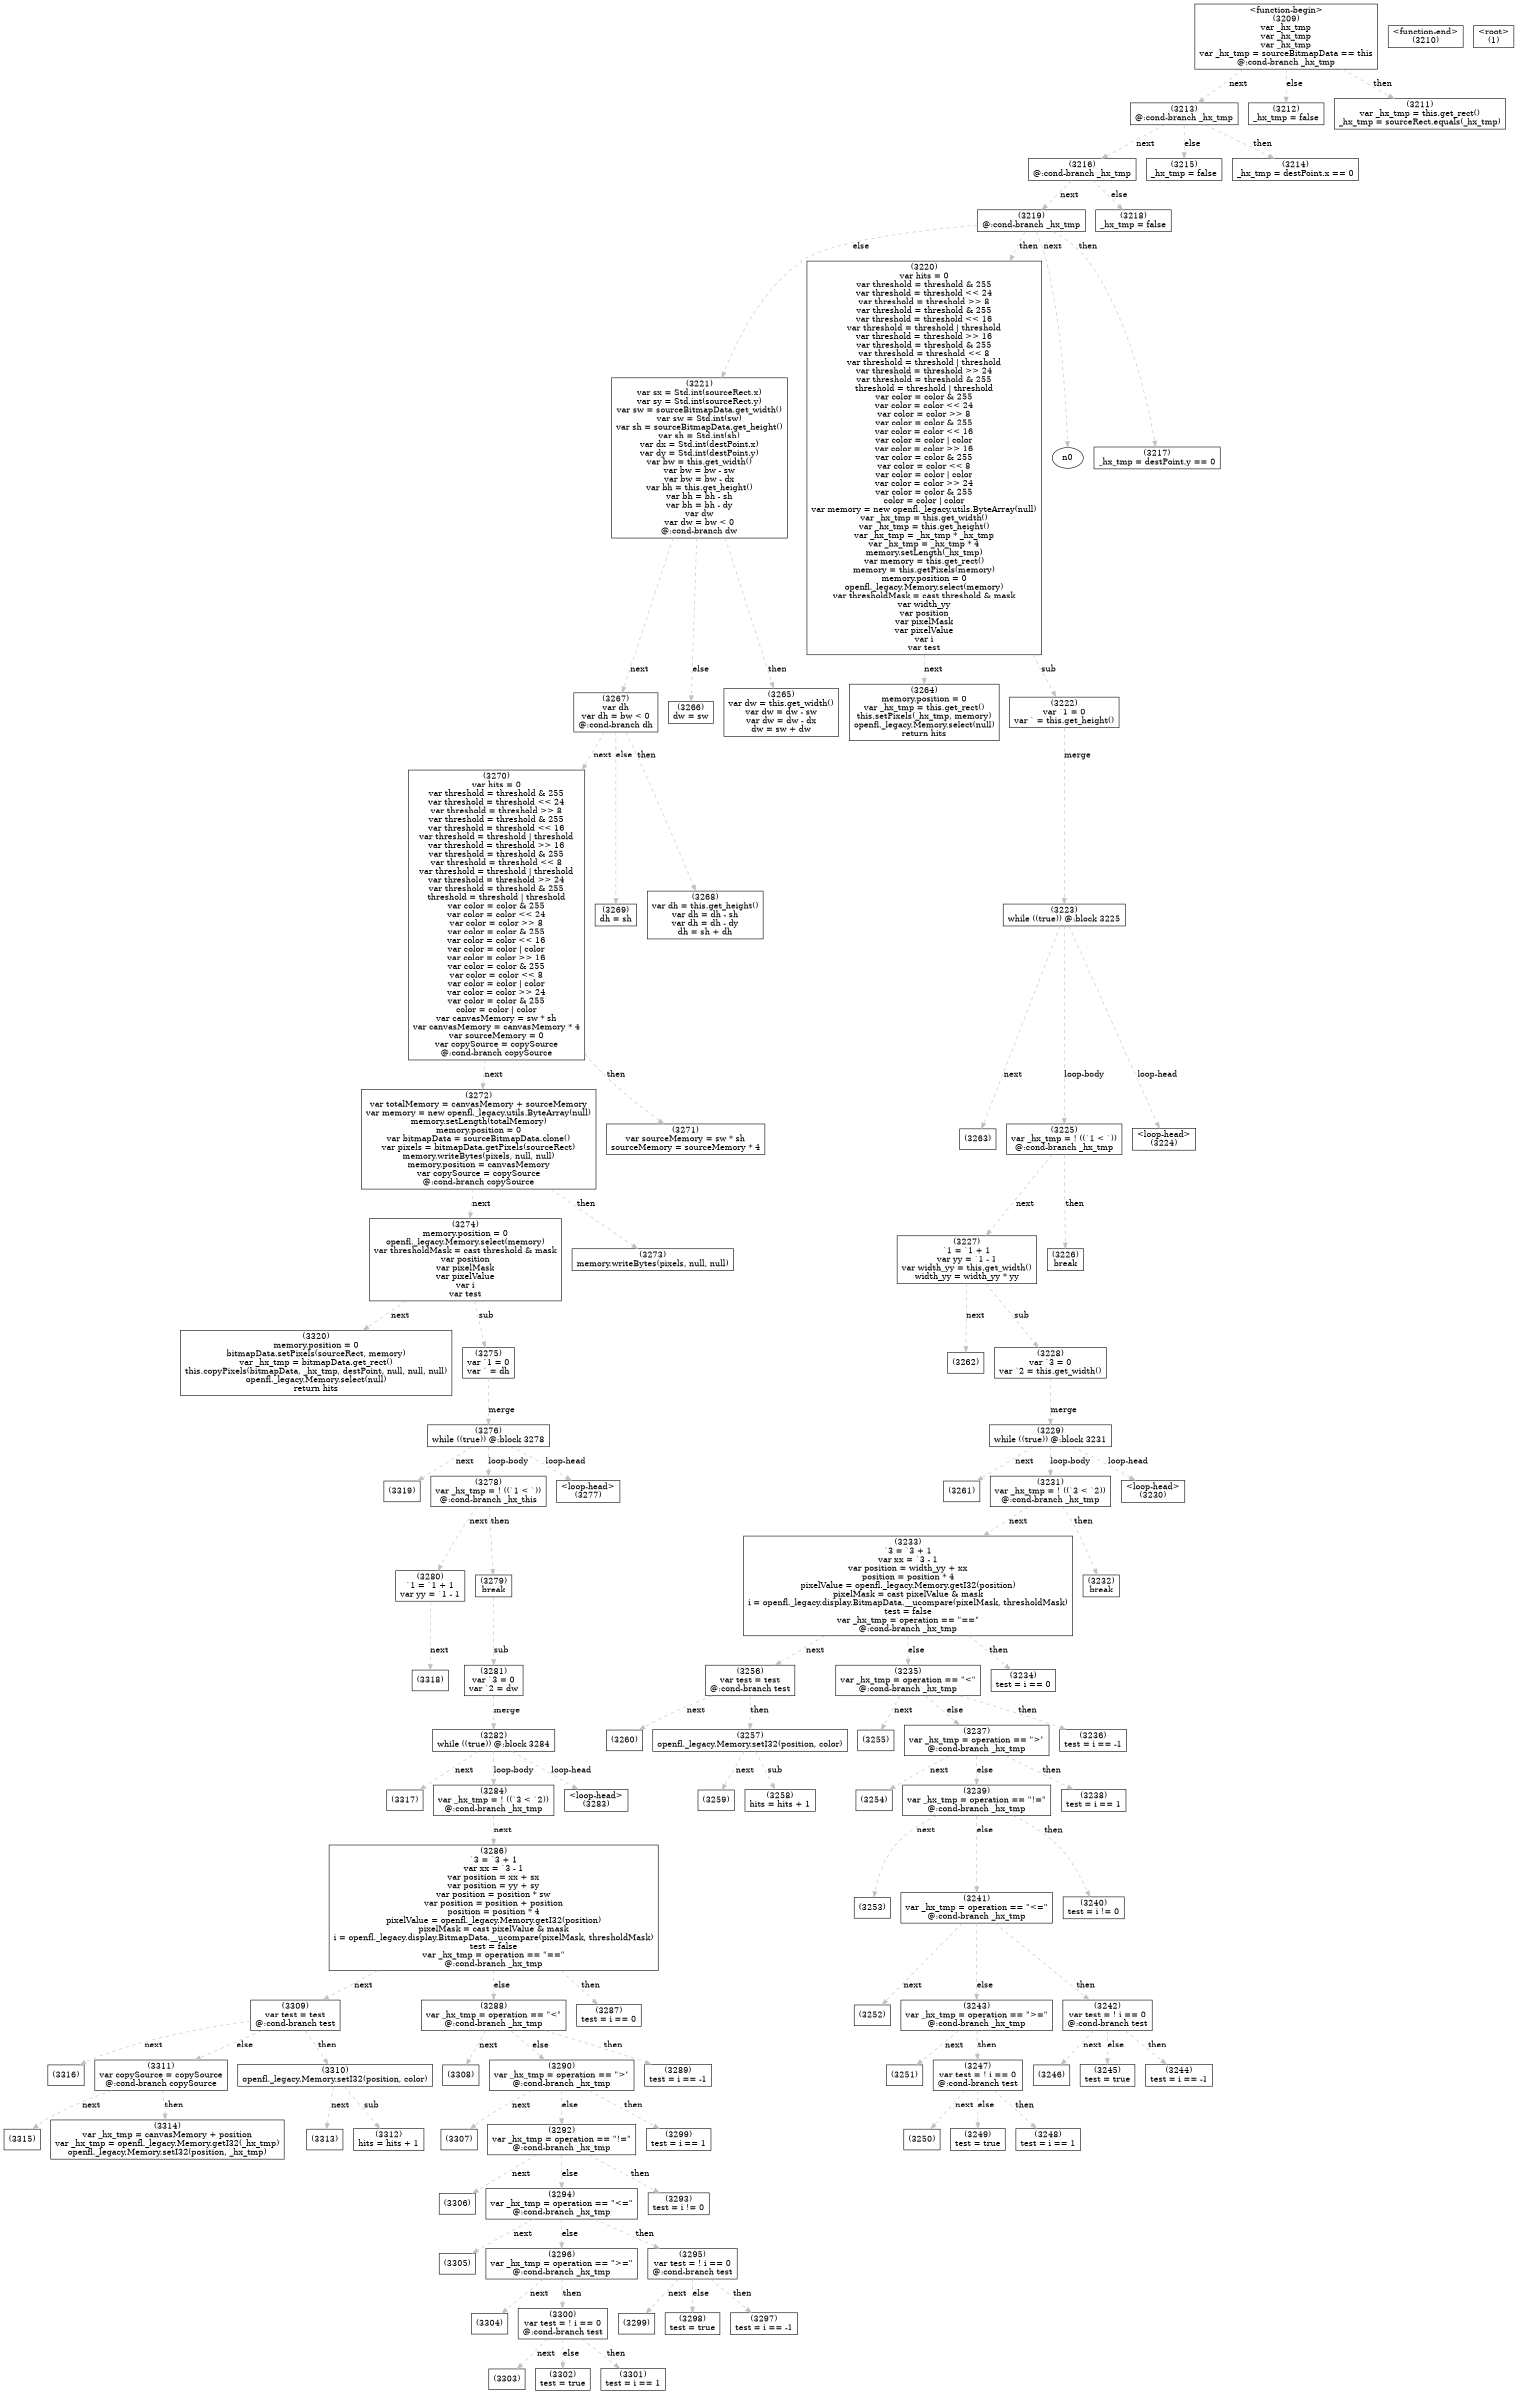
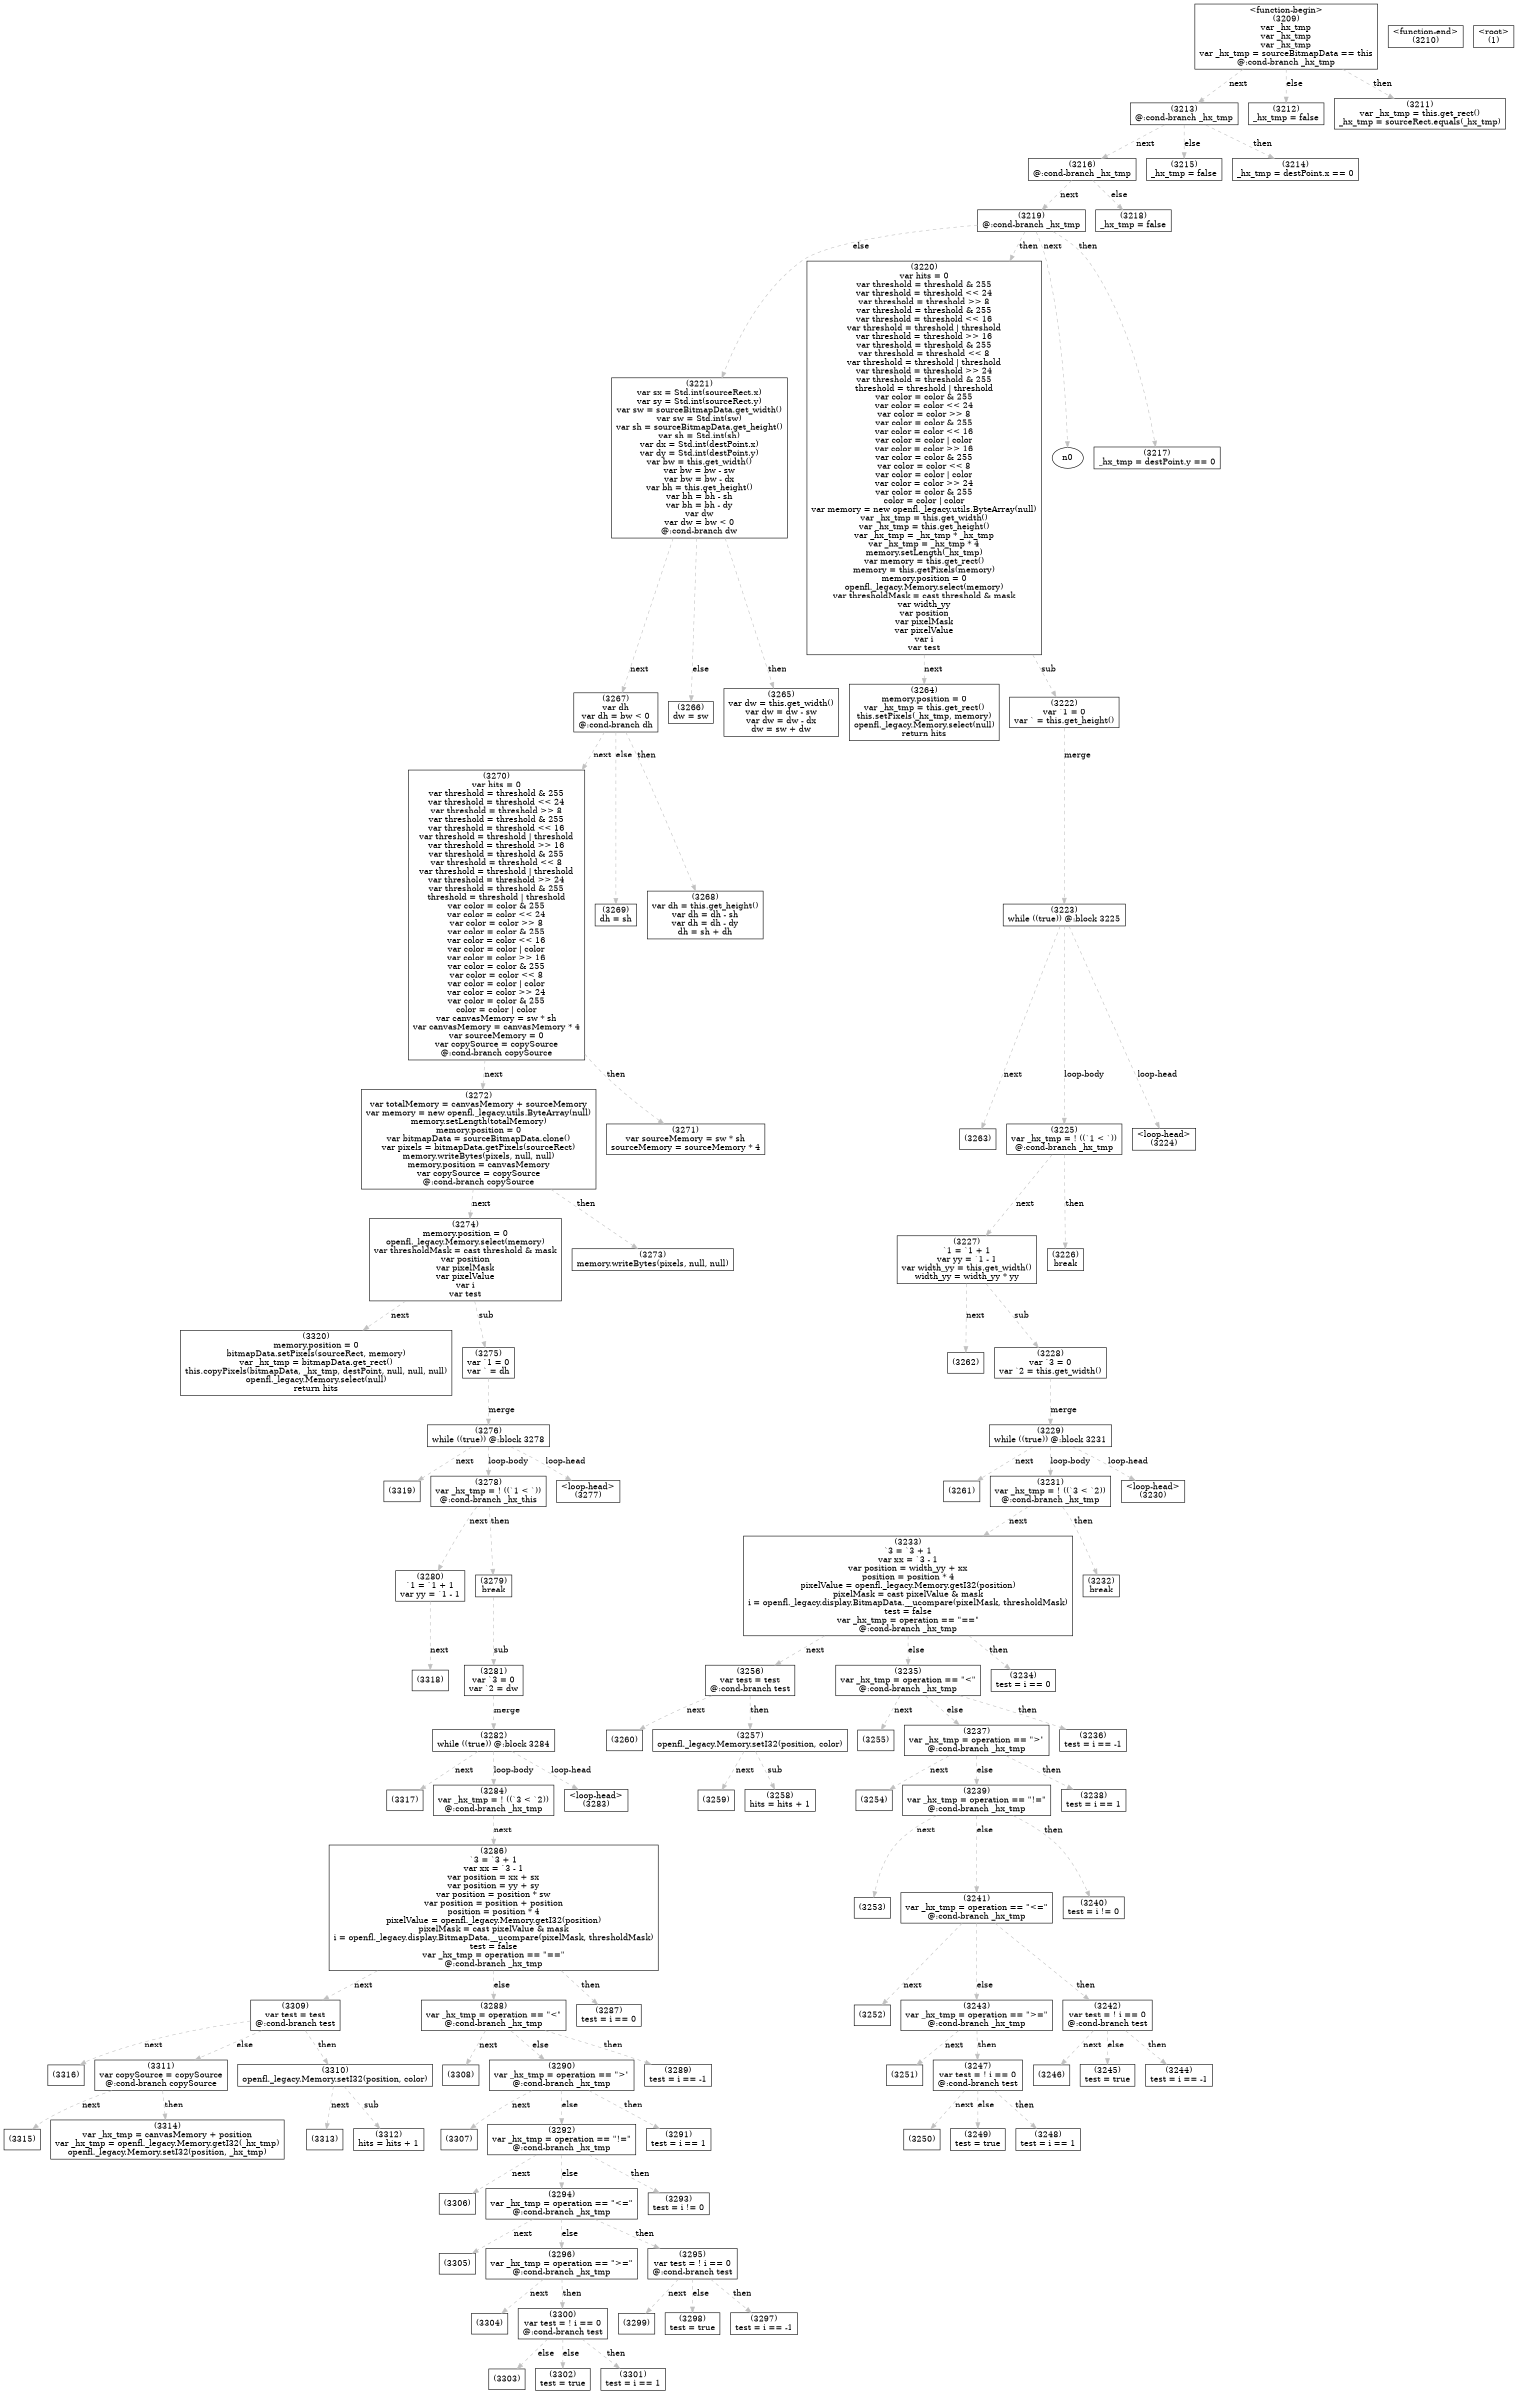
node "(3299) test = i == 1": label "(3299) test = i == 1" -> "(3291) test = i == 1"
edge "(3300) var test = ! i == 0 @:cond-branch test" -> "(3303)": label "next" -> "else"
